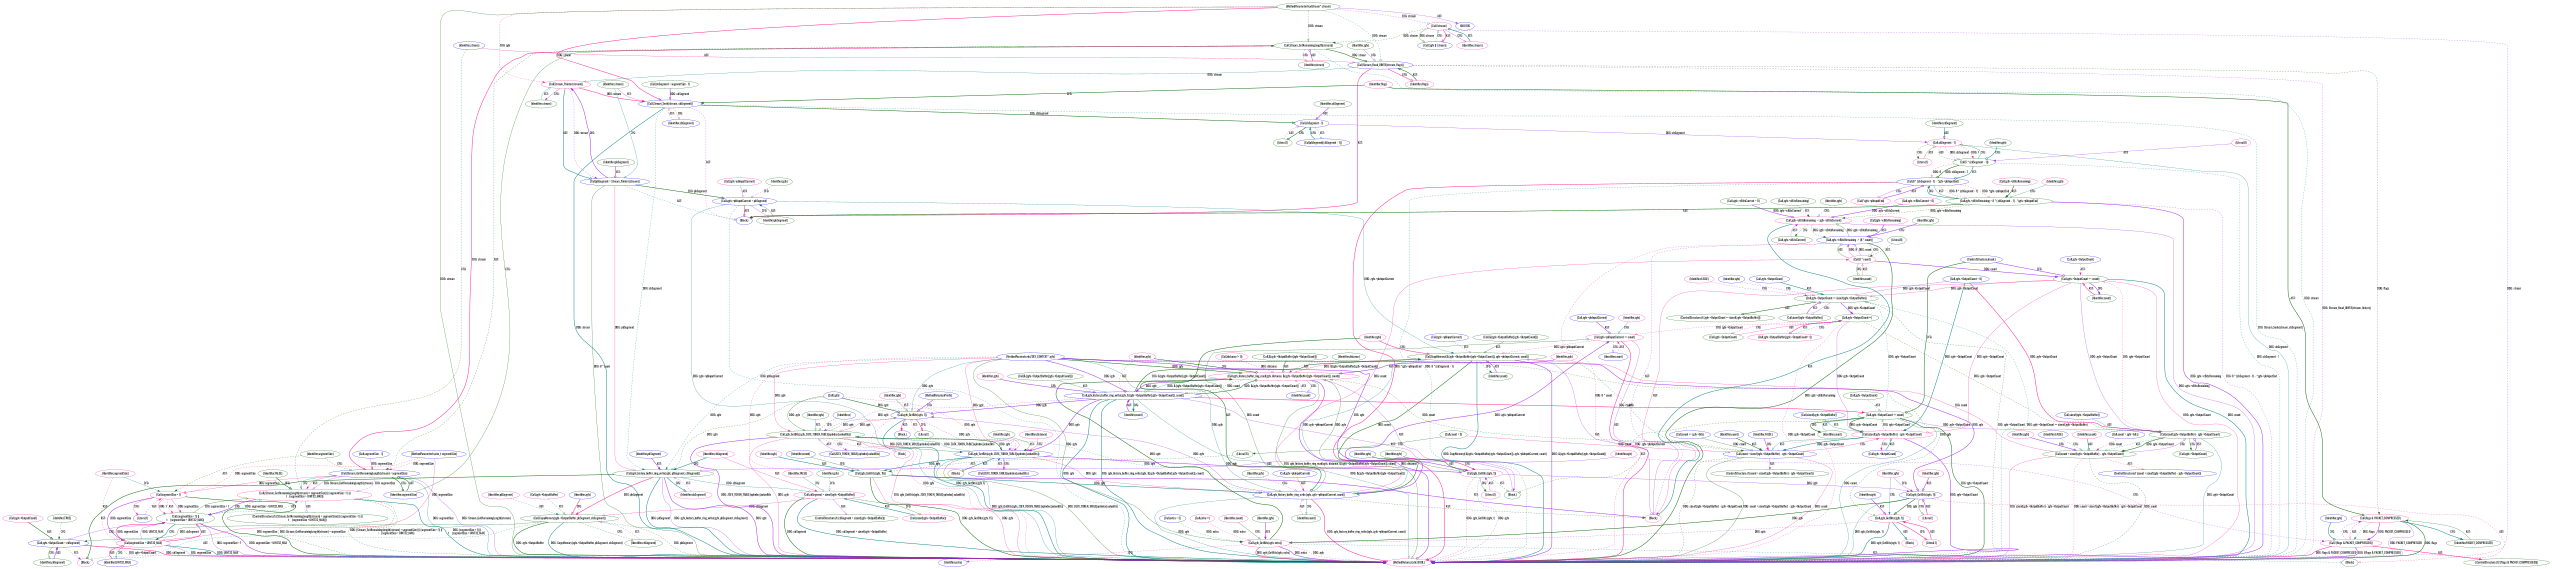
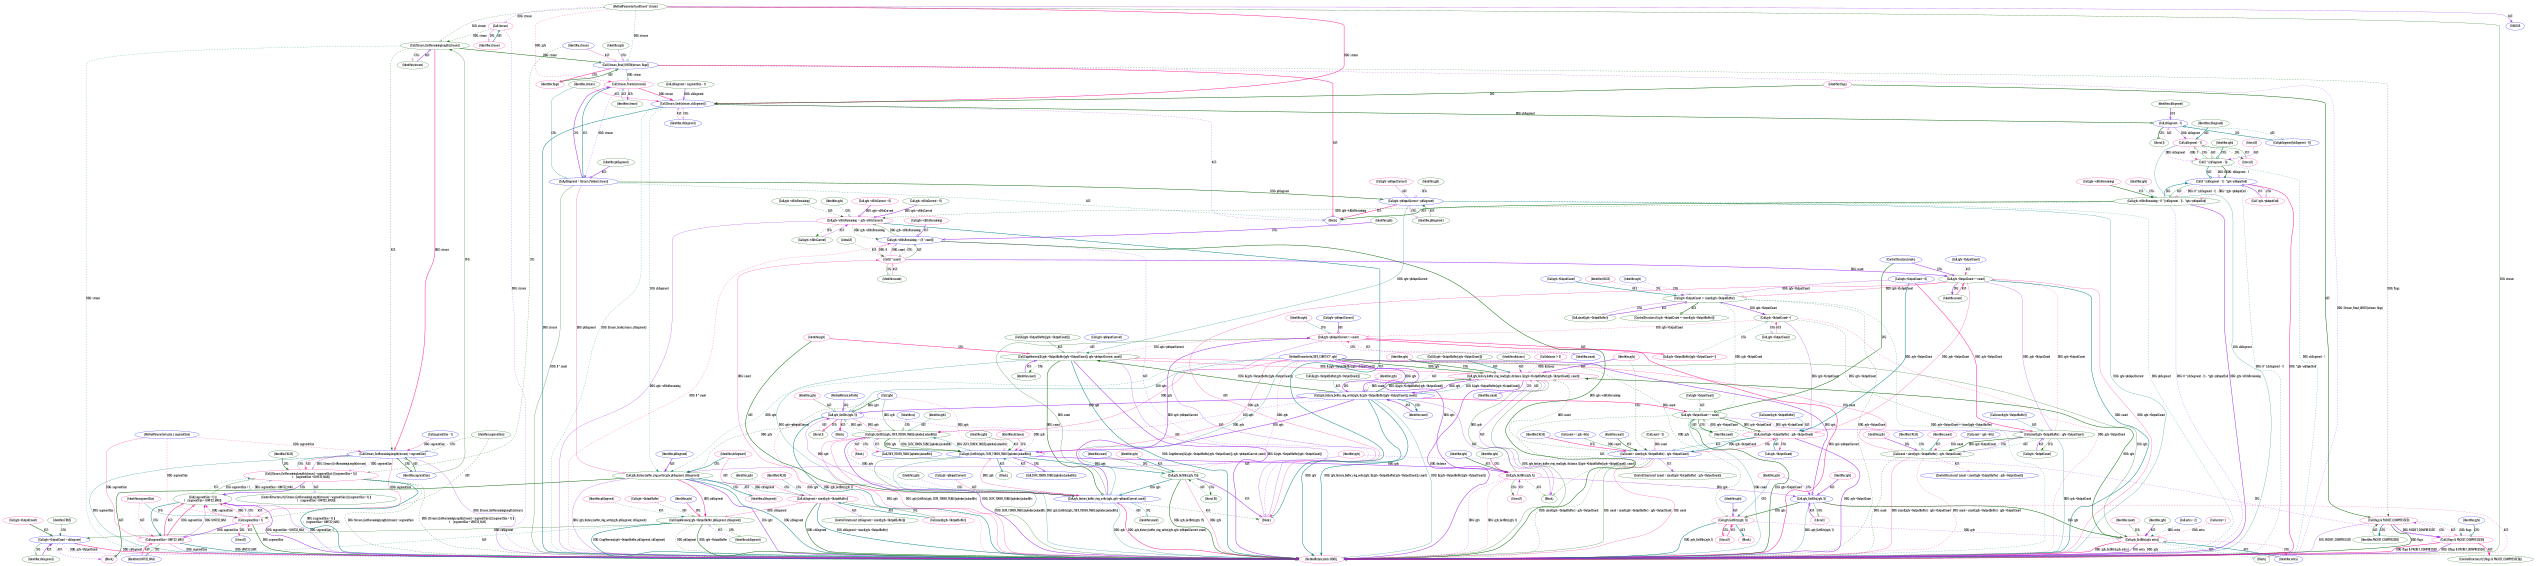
node "(Call,!zgfx || !stream)": removed
edge "(Call,Stream_Read_UINT8(stream, flags))" -> "(MethodReturn,static BOOL)": label "DDG: Stream_Read_UINT8(stream, history)" -> "DDG: Stream_Read_UINT8(stream, flags)"
edge "(Call,zgfx->OutputCount++)" -> "(Call,zgfx->OutputBuffer[zgfx->OutputCount++])": now "(Call,zgfx->pbInputCurrent += count)" -> "(Call,zgfx->OutputBuffer[zgfx->OutputCount++])"
edge "(Call,count = 3)" -> "(Literal,15)": now "(Call,zgfx_GetBits(zgfx, 15))" -> "(Literal,15)"
edge "(Call,(segmentSize < 1) || t    (segmentSize > UINT32_MAX))" -> "(Call,zgfx->OutputCount = cbSegment)": now "(Call,(segmentSize < 1) || t    (segmentSize > UINT32_MAX))" -> "(Call,segmentSize < 1)"
edge "(Identifier,extra)" -> "(Call,zgfx_GetBits(zgfx, extra))": added, label "AST:"
